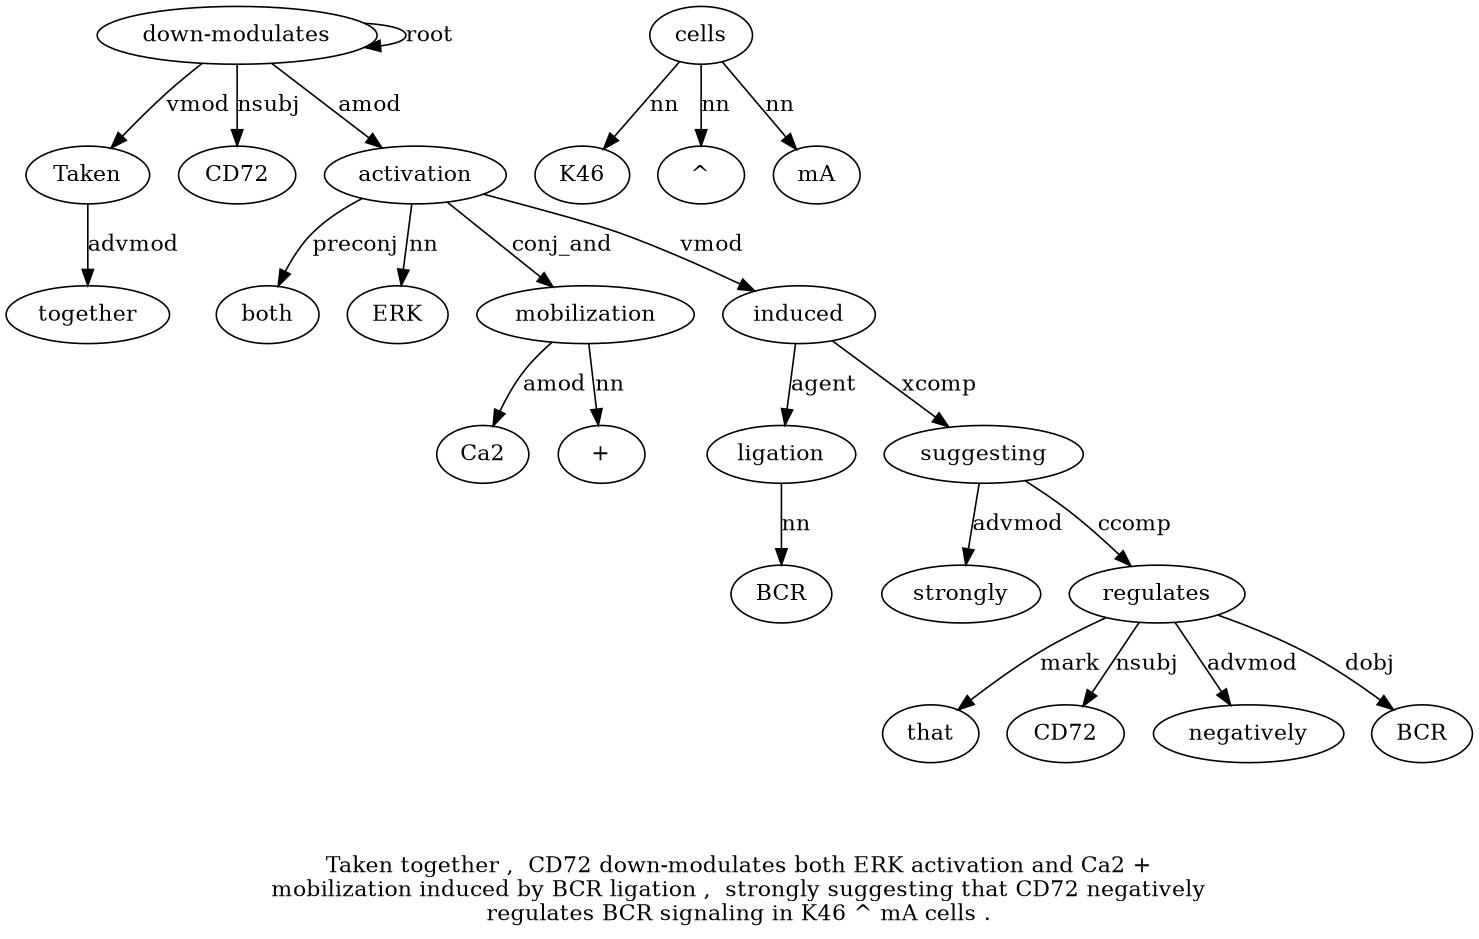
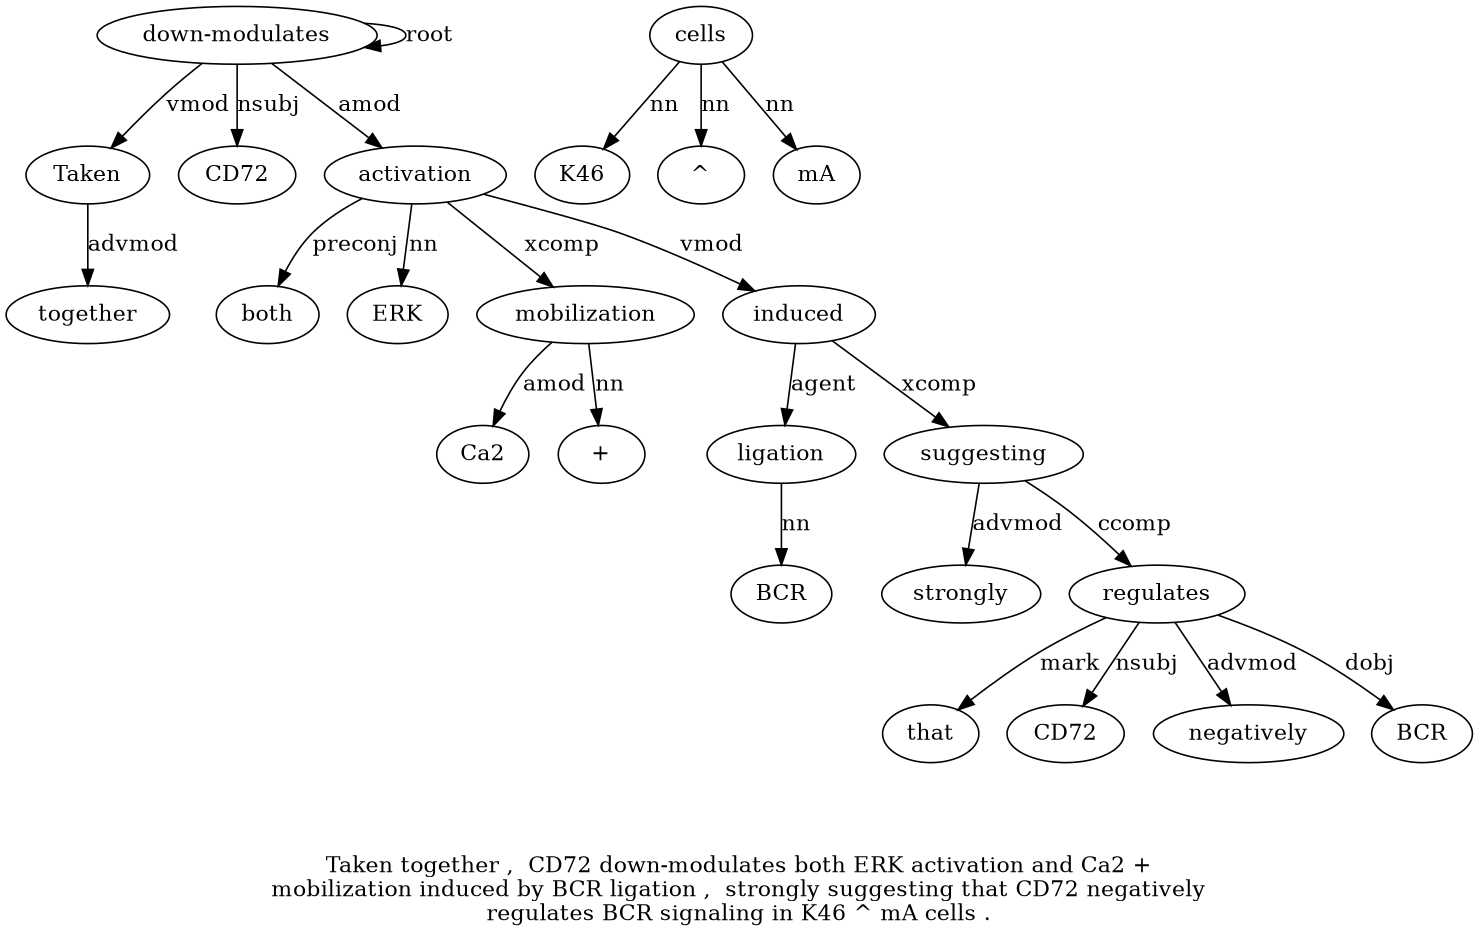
edge "activation" -> "mobilization": label "conj_and" -> "xcomp"
